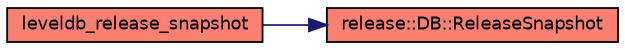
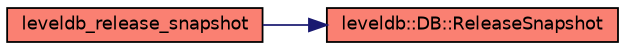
node "release::DB::ReleaseSnapshot": label "release::DB::ReleaseSnapshot" -> "leveldb::DB::ReleaseSnapshot"
